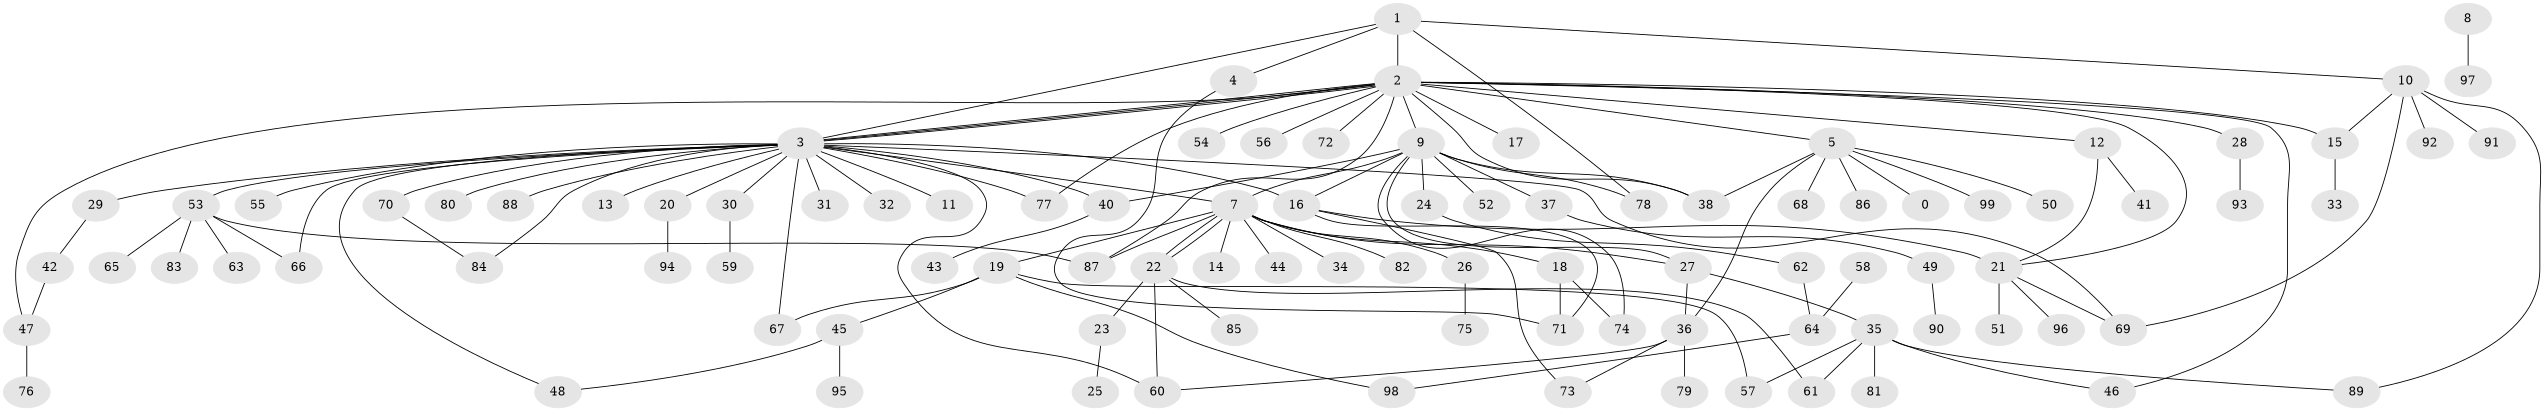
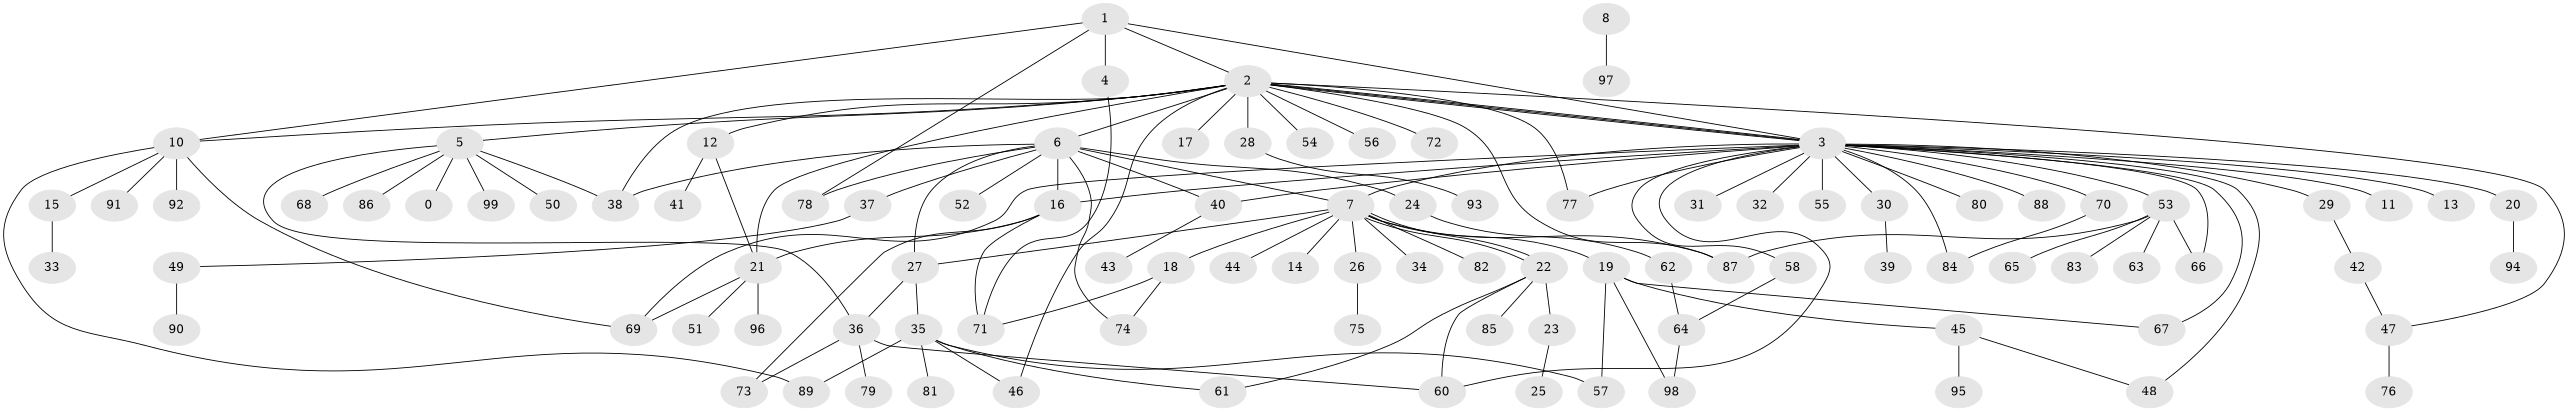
edge "2" -- "15": now "2" -- "10"
node "9": label "9" -> "6"
edge "3" -- "58": added
node "59": label "59" -> "39"
